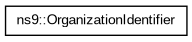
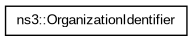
node "ns9::OrganizationIdentifier": label "ns9::OrganizationIdentifier" -> "ns3::OrganizationIdentifier"
